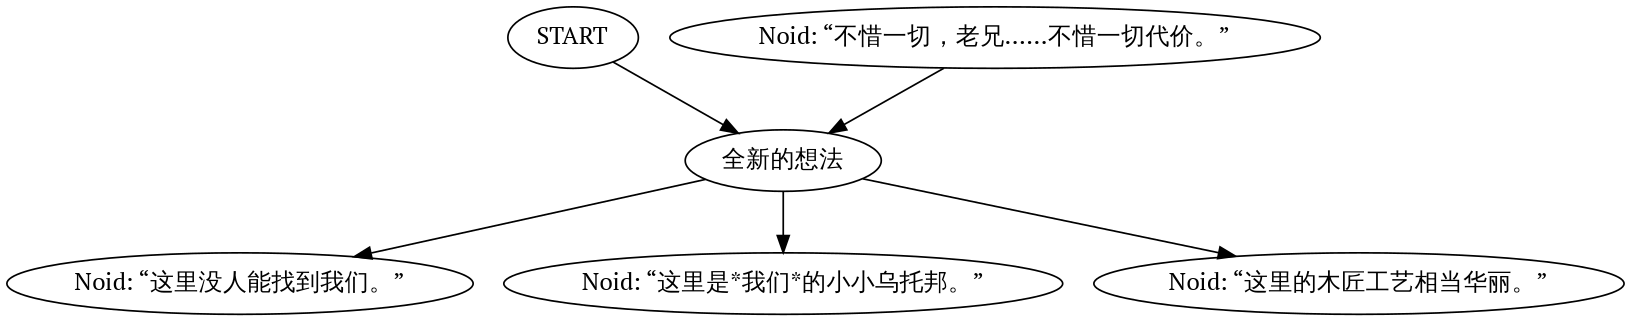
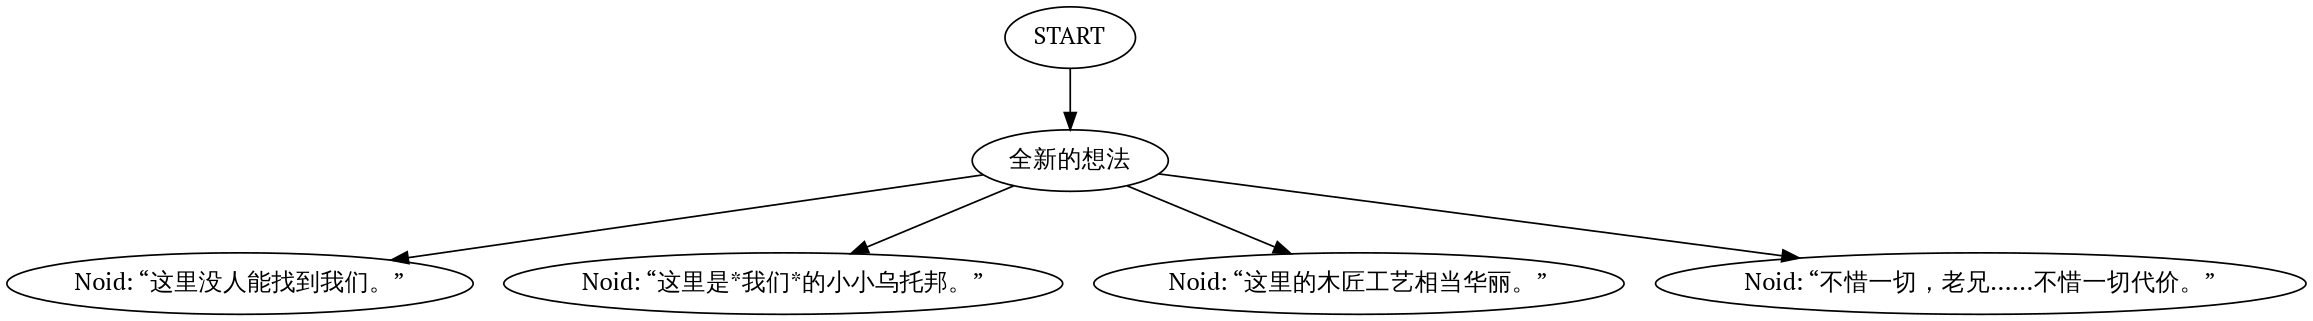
edge "Noid: “不惜一切，老兄……不惜一切代价。”" -> "全新的想法": reversed
